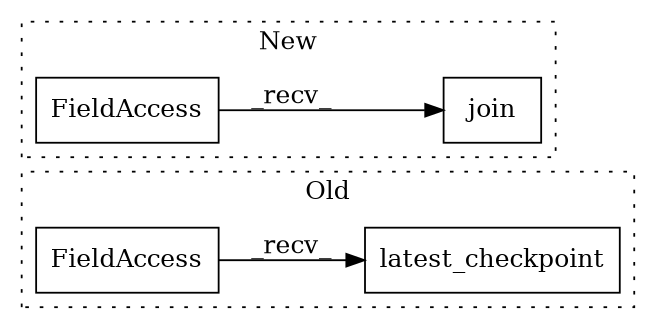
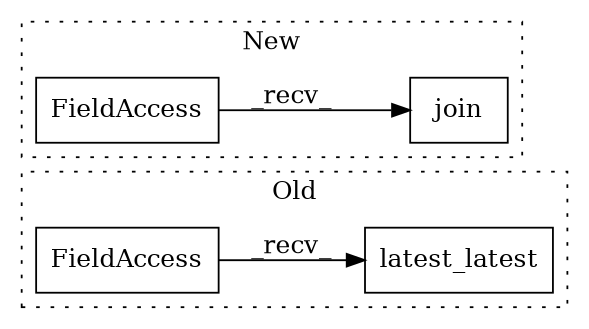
node "latest_checkpoint": label "latest_checkpoint" -> "latest_latest"
